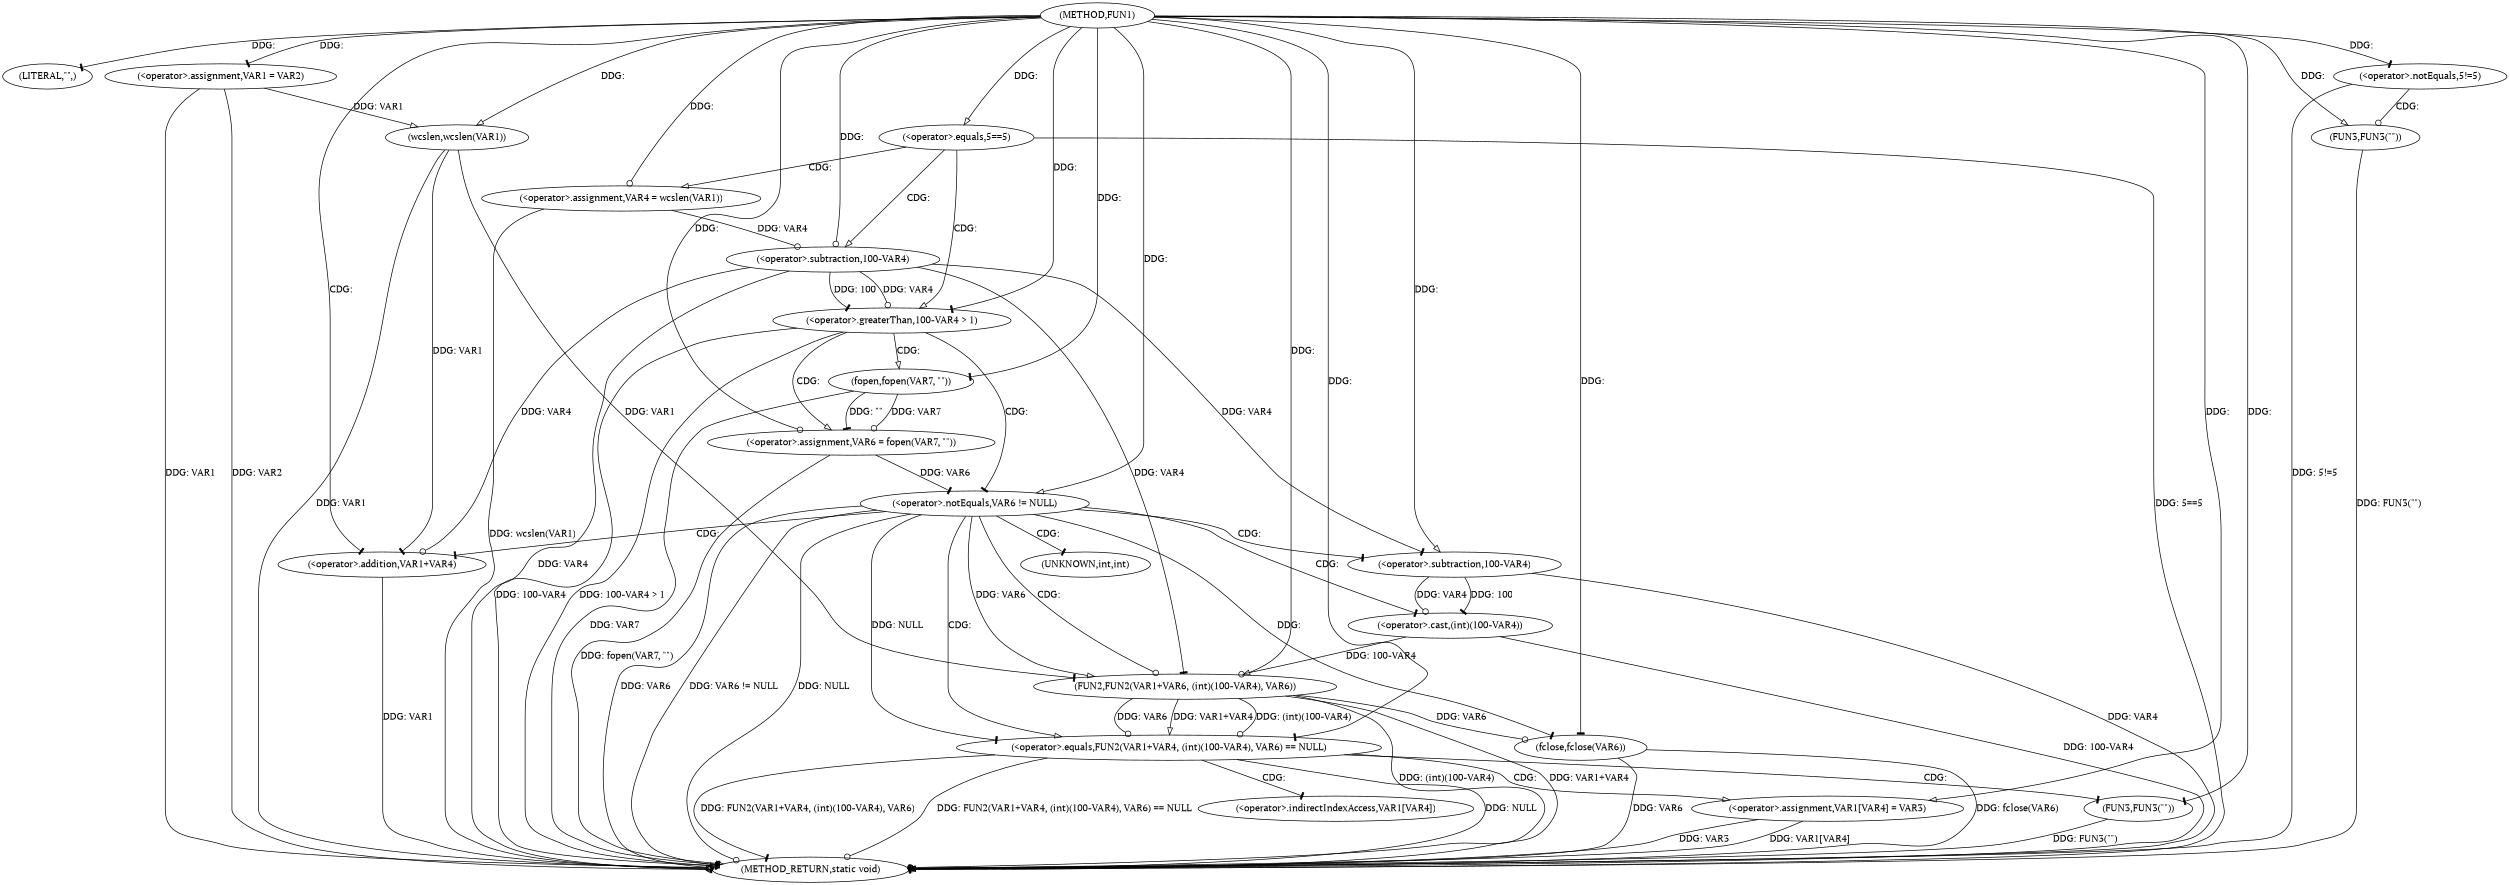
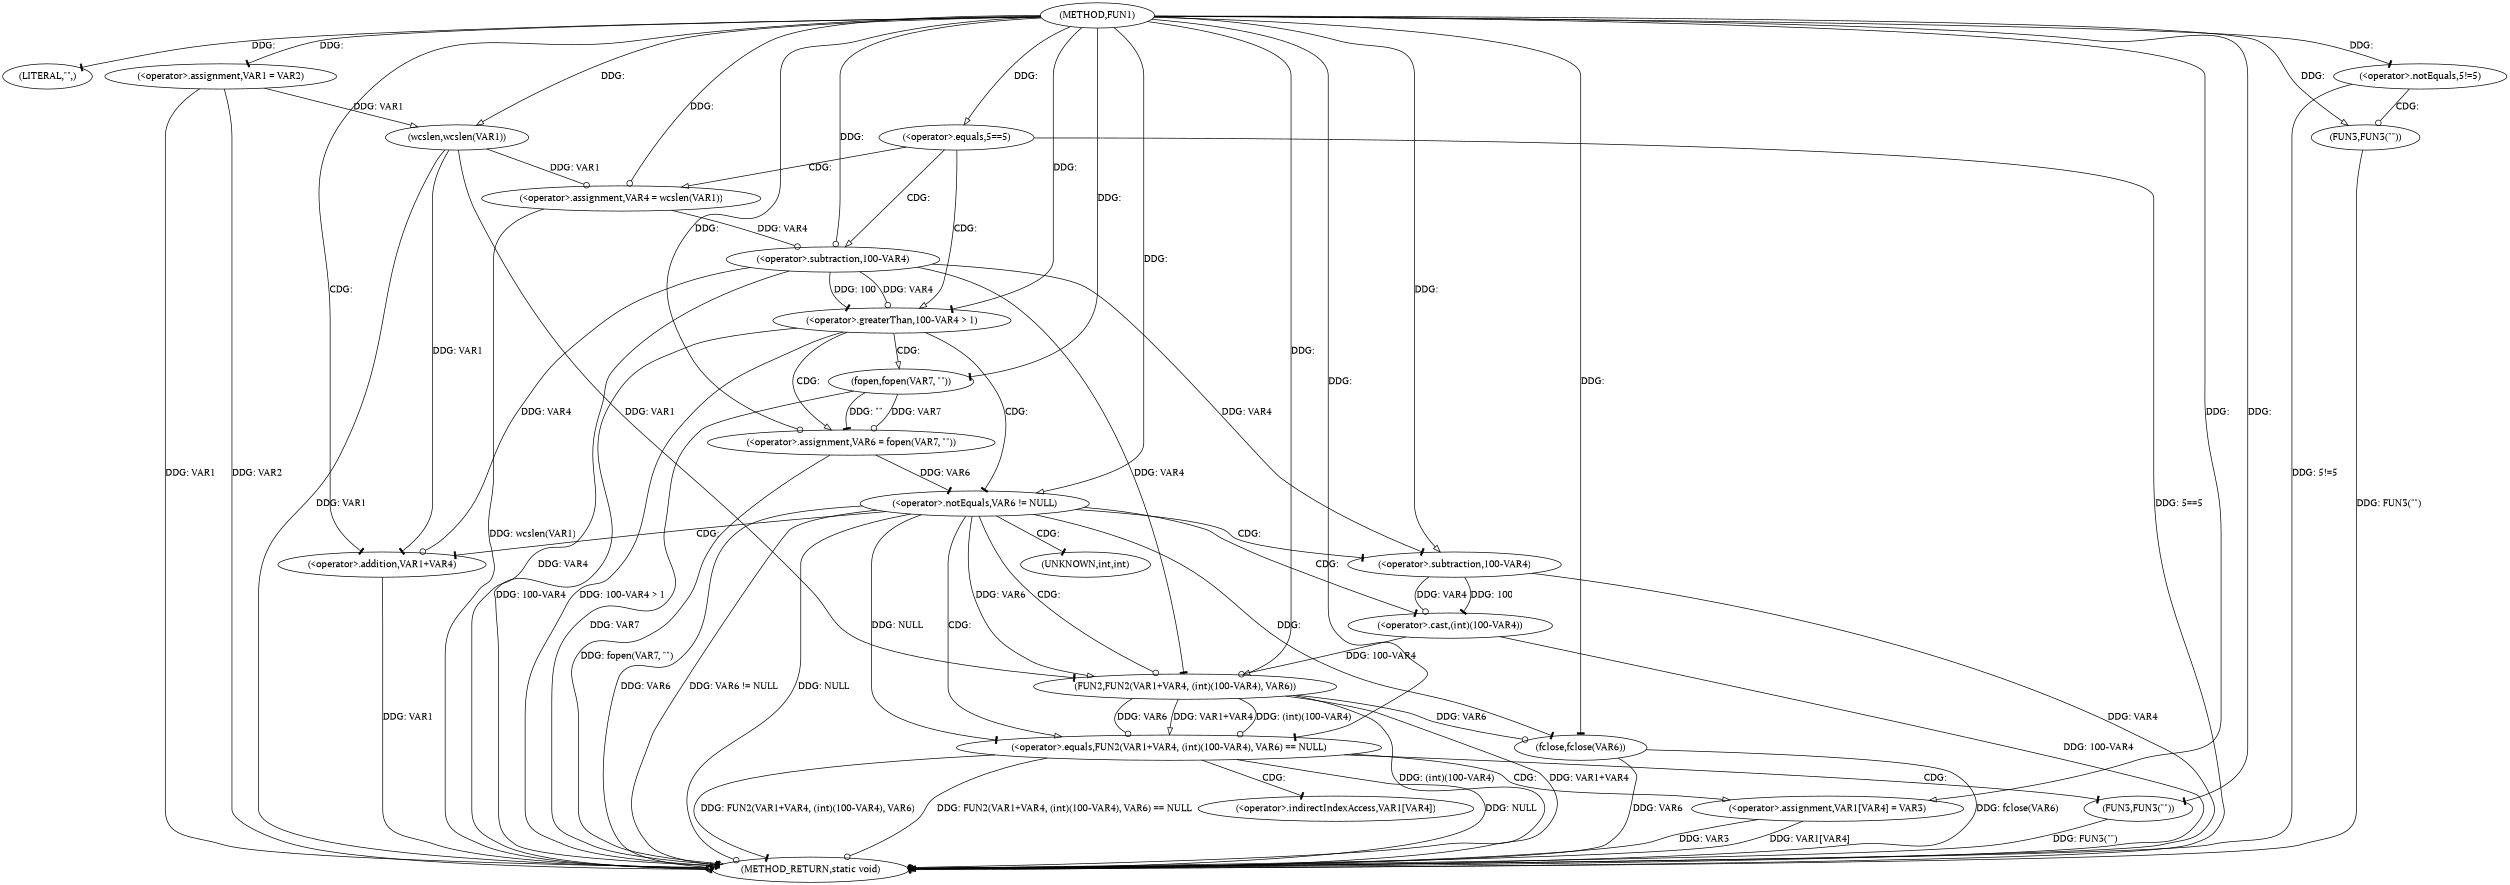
edge "(wcslen,wcslen(VAR1))" -> "(<operator>.assignment,VAR4 = wcslen(VAR1))": added, label "DDG: VAR1"
node "(FUN2,FUN2(VAR1+VAR6, (int)(100-VAR4), VAR6))": label "(FUN2,FUN2(VAR1+VAR6, (int)(100-VAR4), VAR6))" -> "(FUN2,FUN2(VAR1+VAR4, (int)(100-VAR4), VAR6))"
